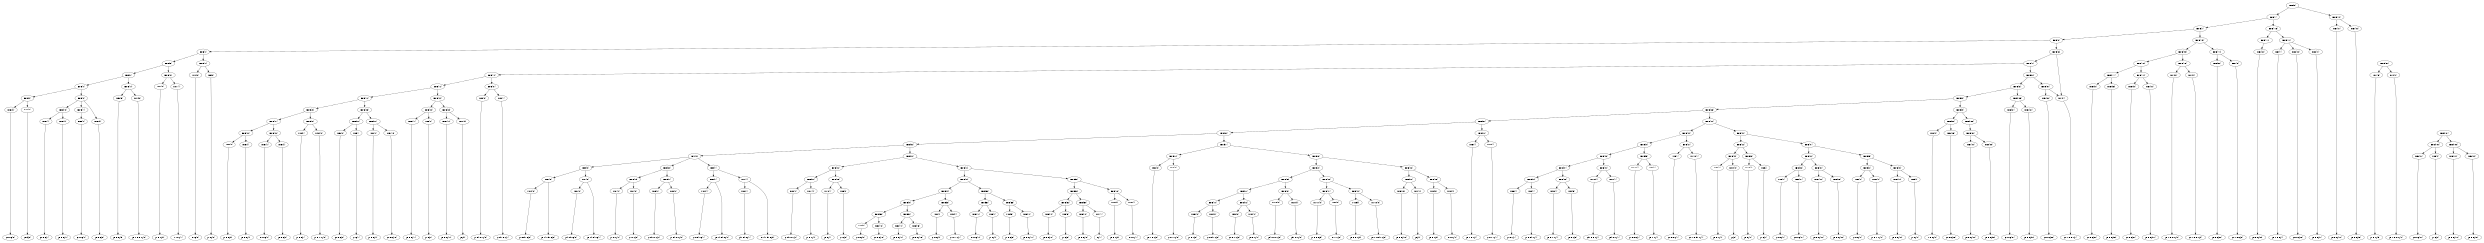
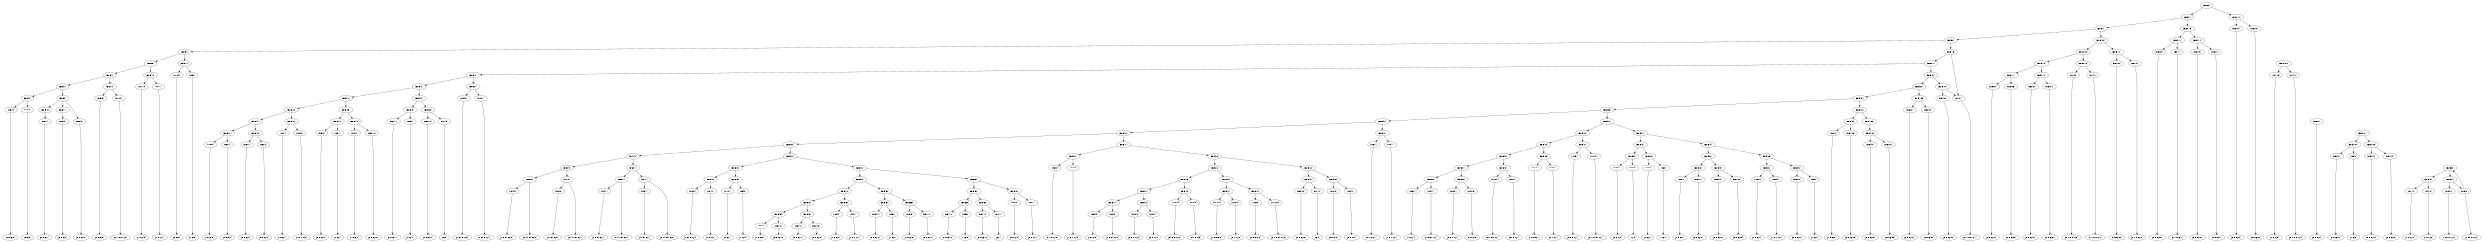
edge "L5315(117)" -> "L3541(1)": now "L5315(116)" -> "L3541(1)"
edge "L5315(10)" -> "L3456(2)": removed
edge "L5177(0)" -> "L5315(39)": now "L3693(3)" -> "L5315(39)"
